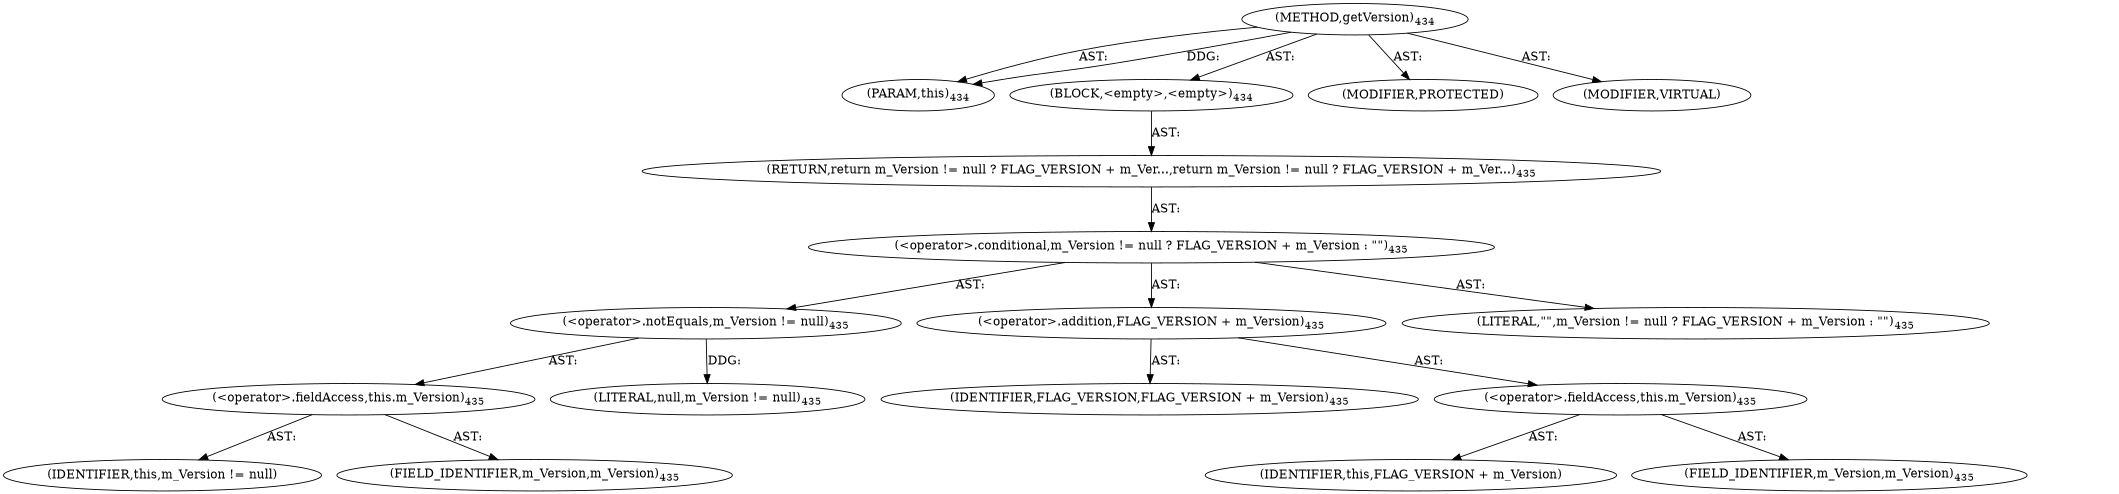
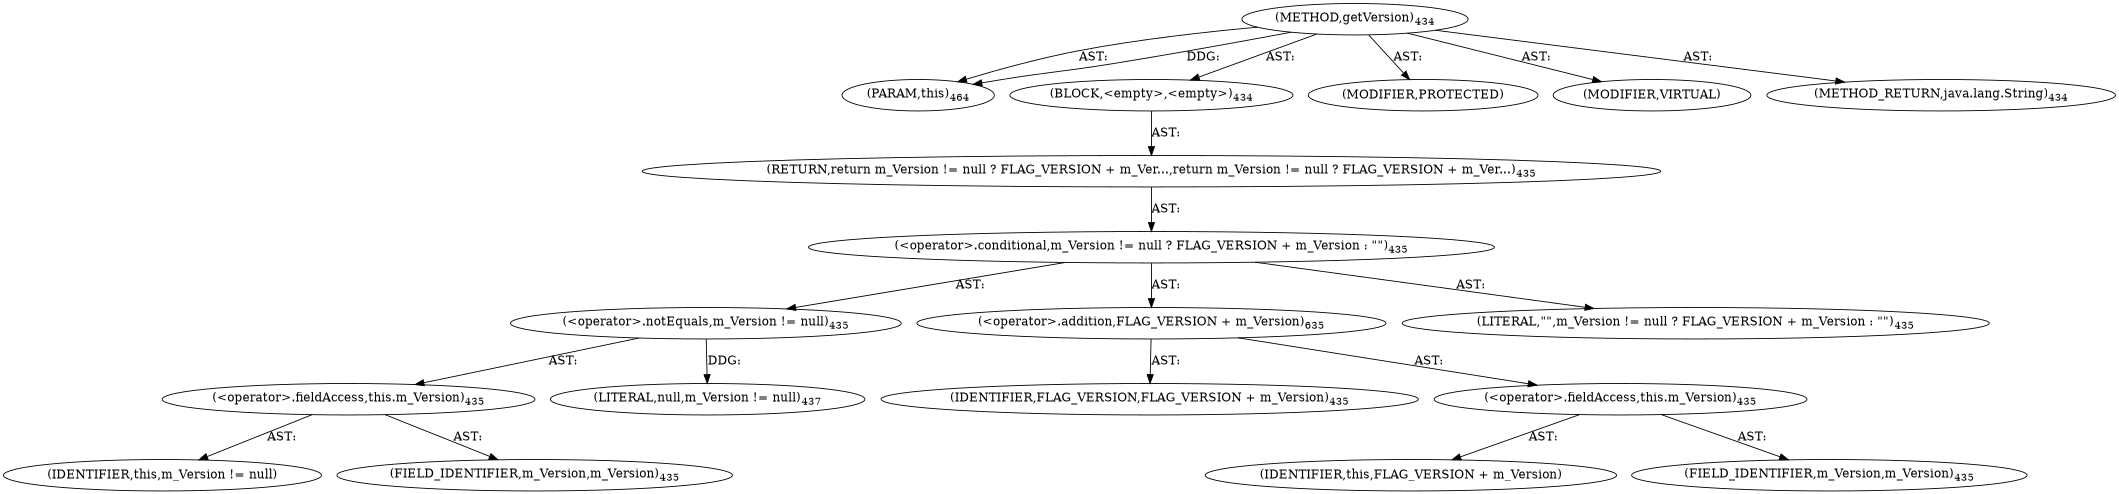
node "(PARAM,this)": text "434" -> "464"
node "(METHOD_RETURN,java.lang.String)": added
node "(<operator>.addition,FLAG_VERSION + m_Version)": text "435" -> "635"
node "(LITERAL,null,m_Version != null)": text "435" -> "437"
